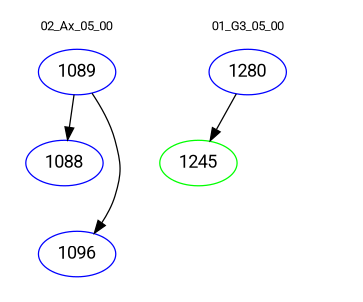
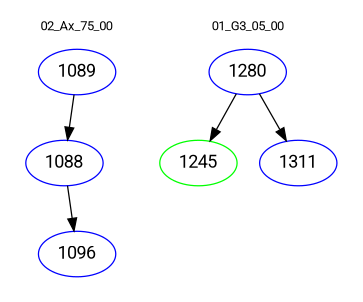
cluster "02_Ax_05_00": label "02_Ax_05_00" -> "02_Ax_75_00"
edge "1089" -> "1096": now "1088" -> "1096"
node "1311": added
